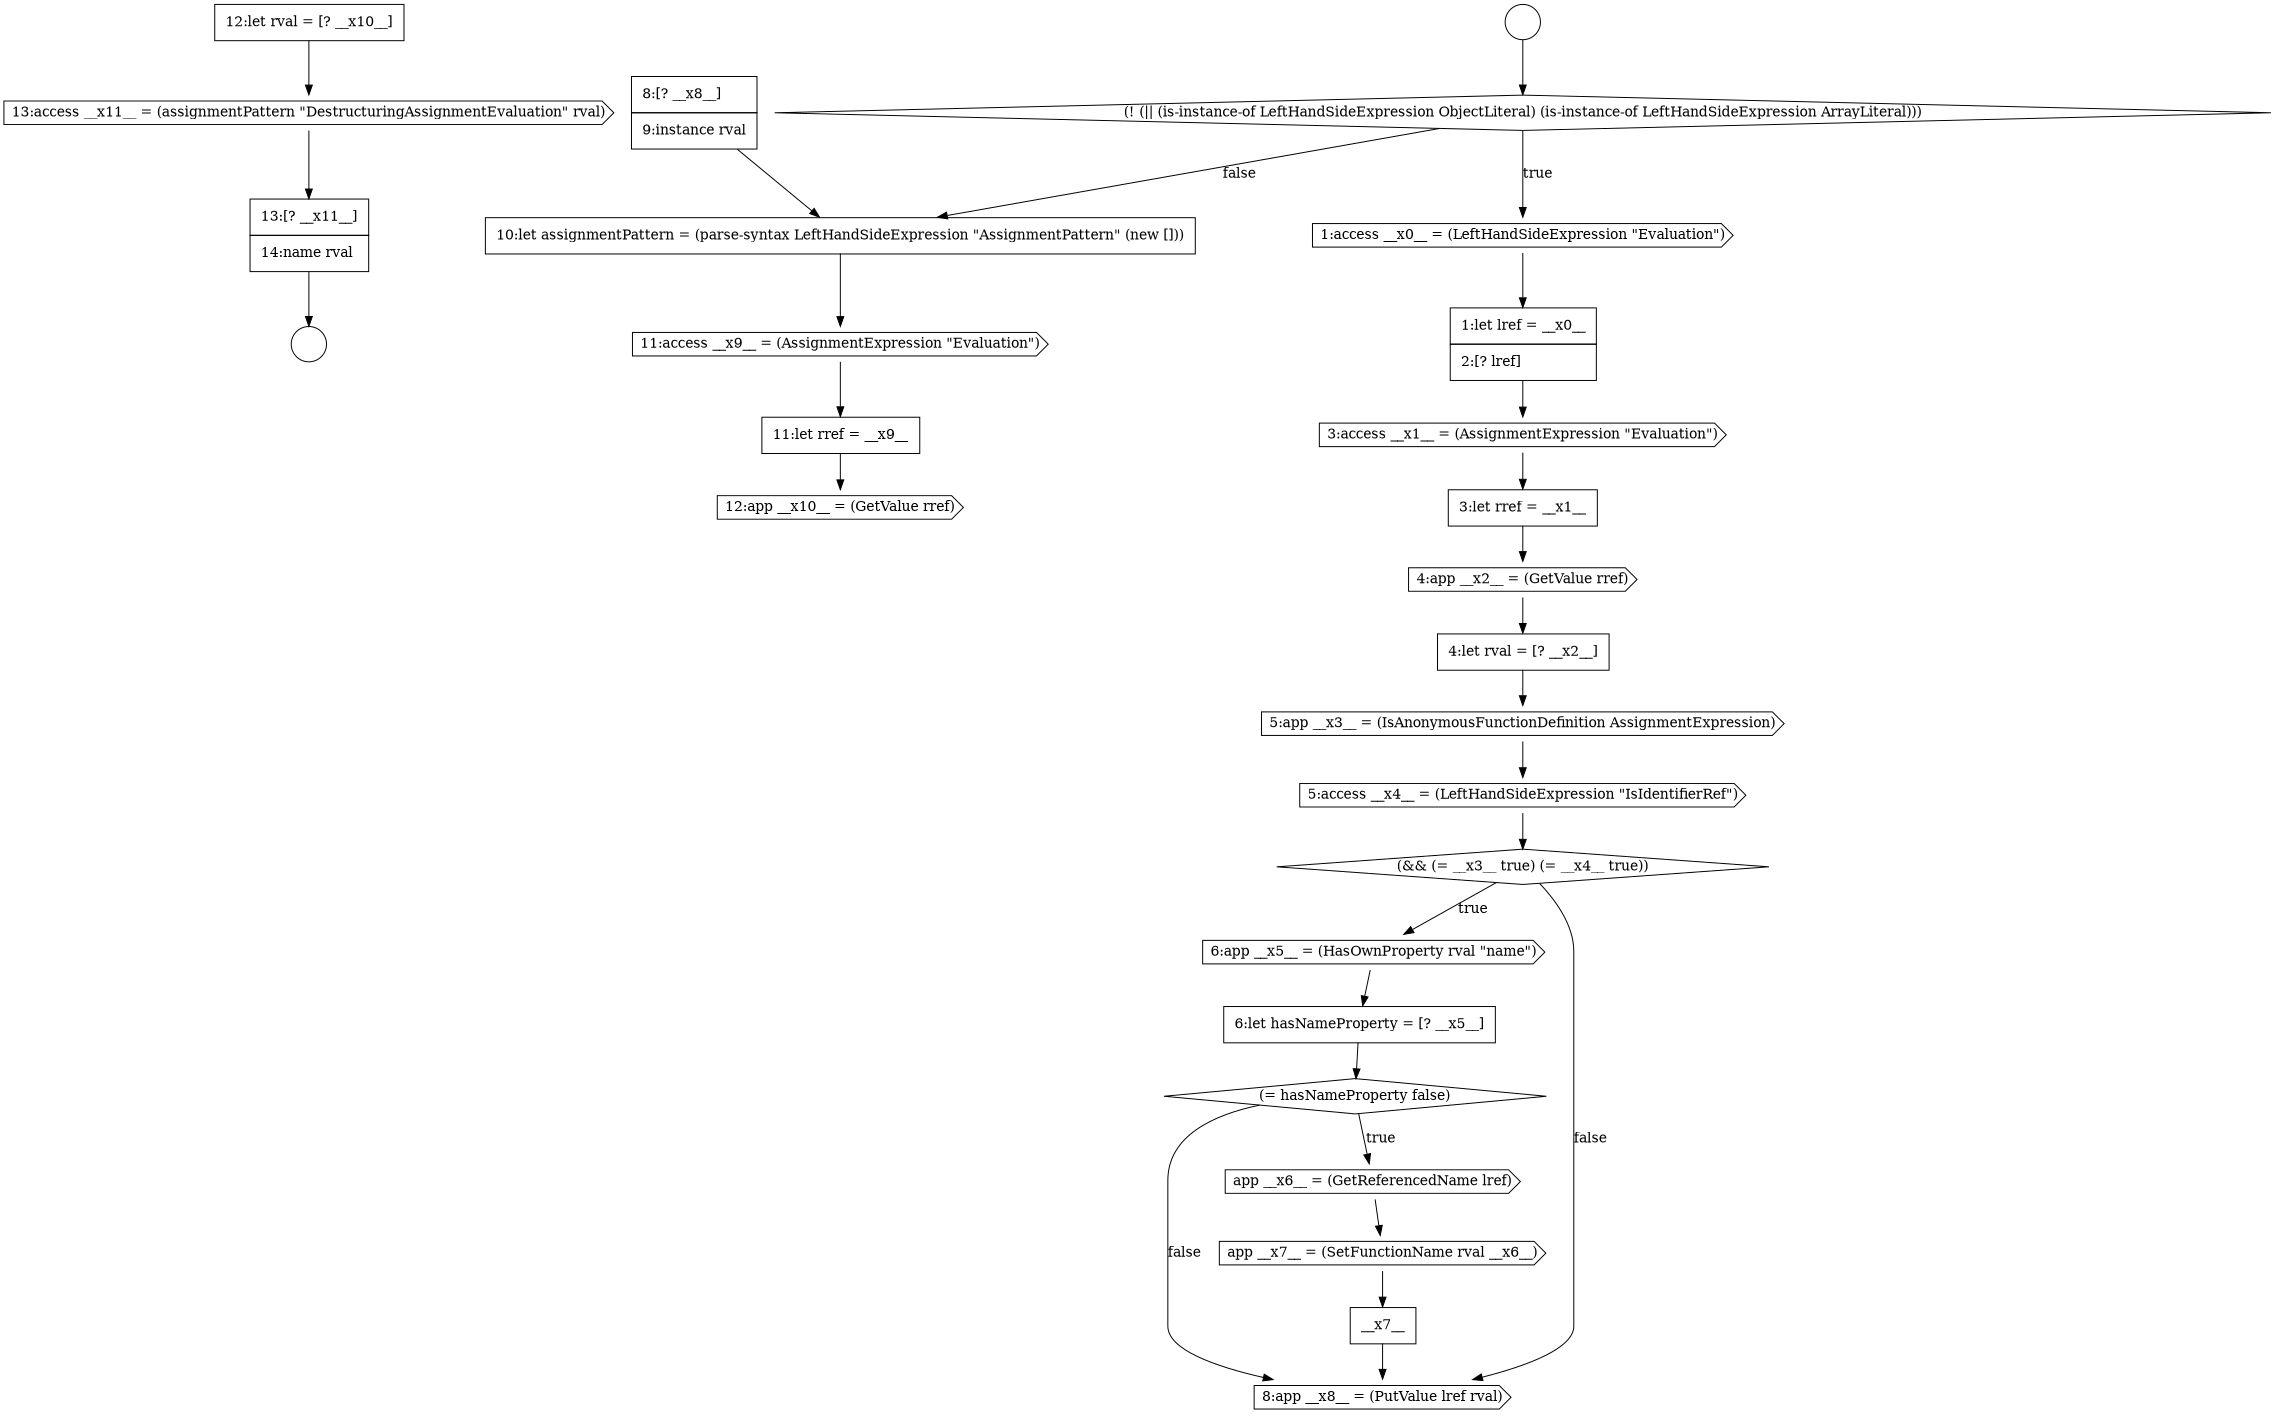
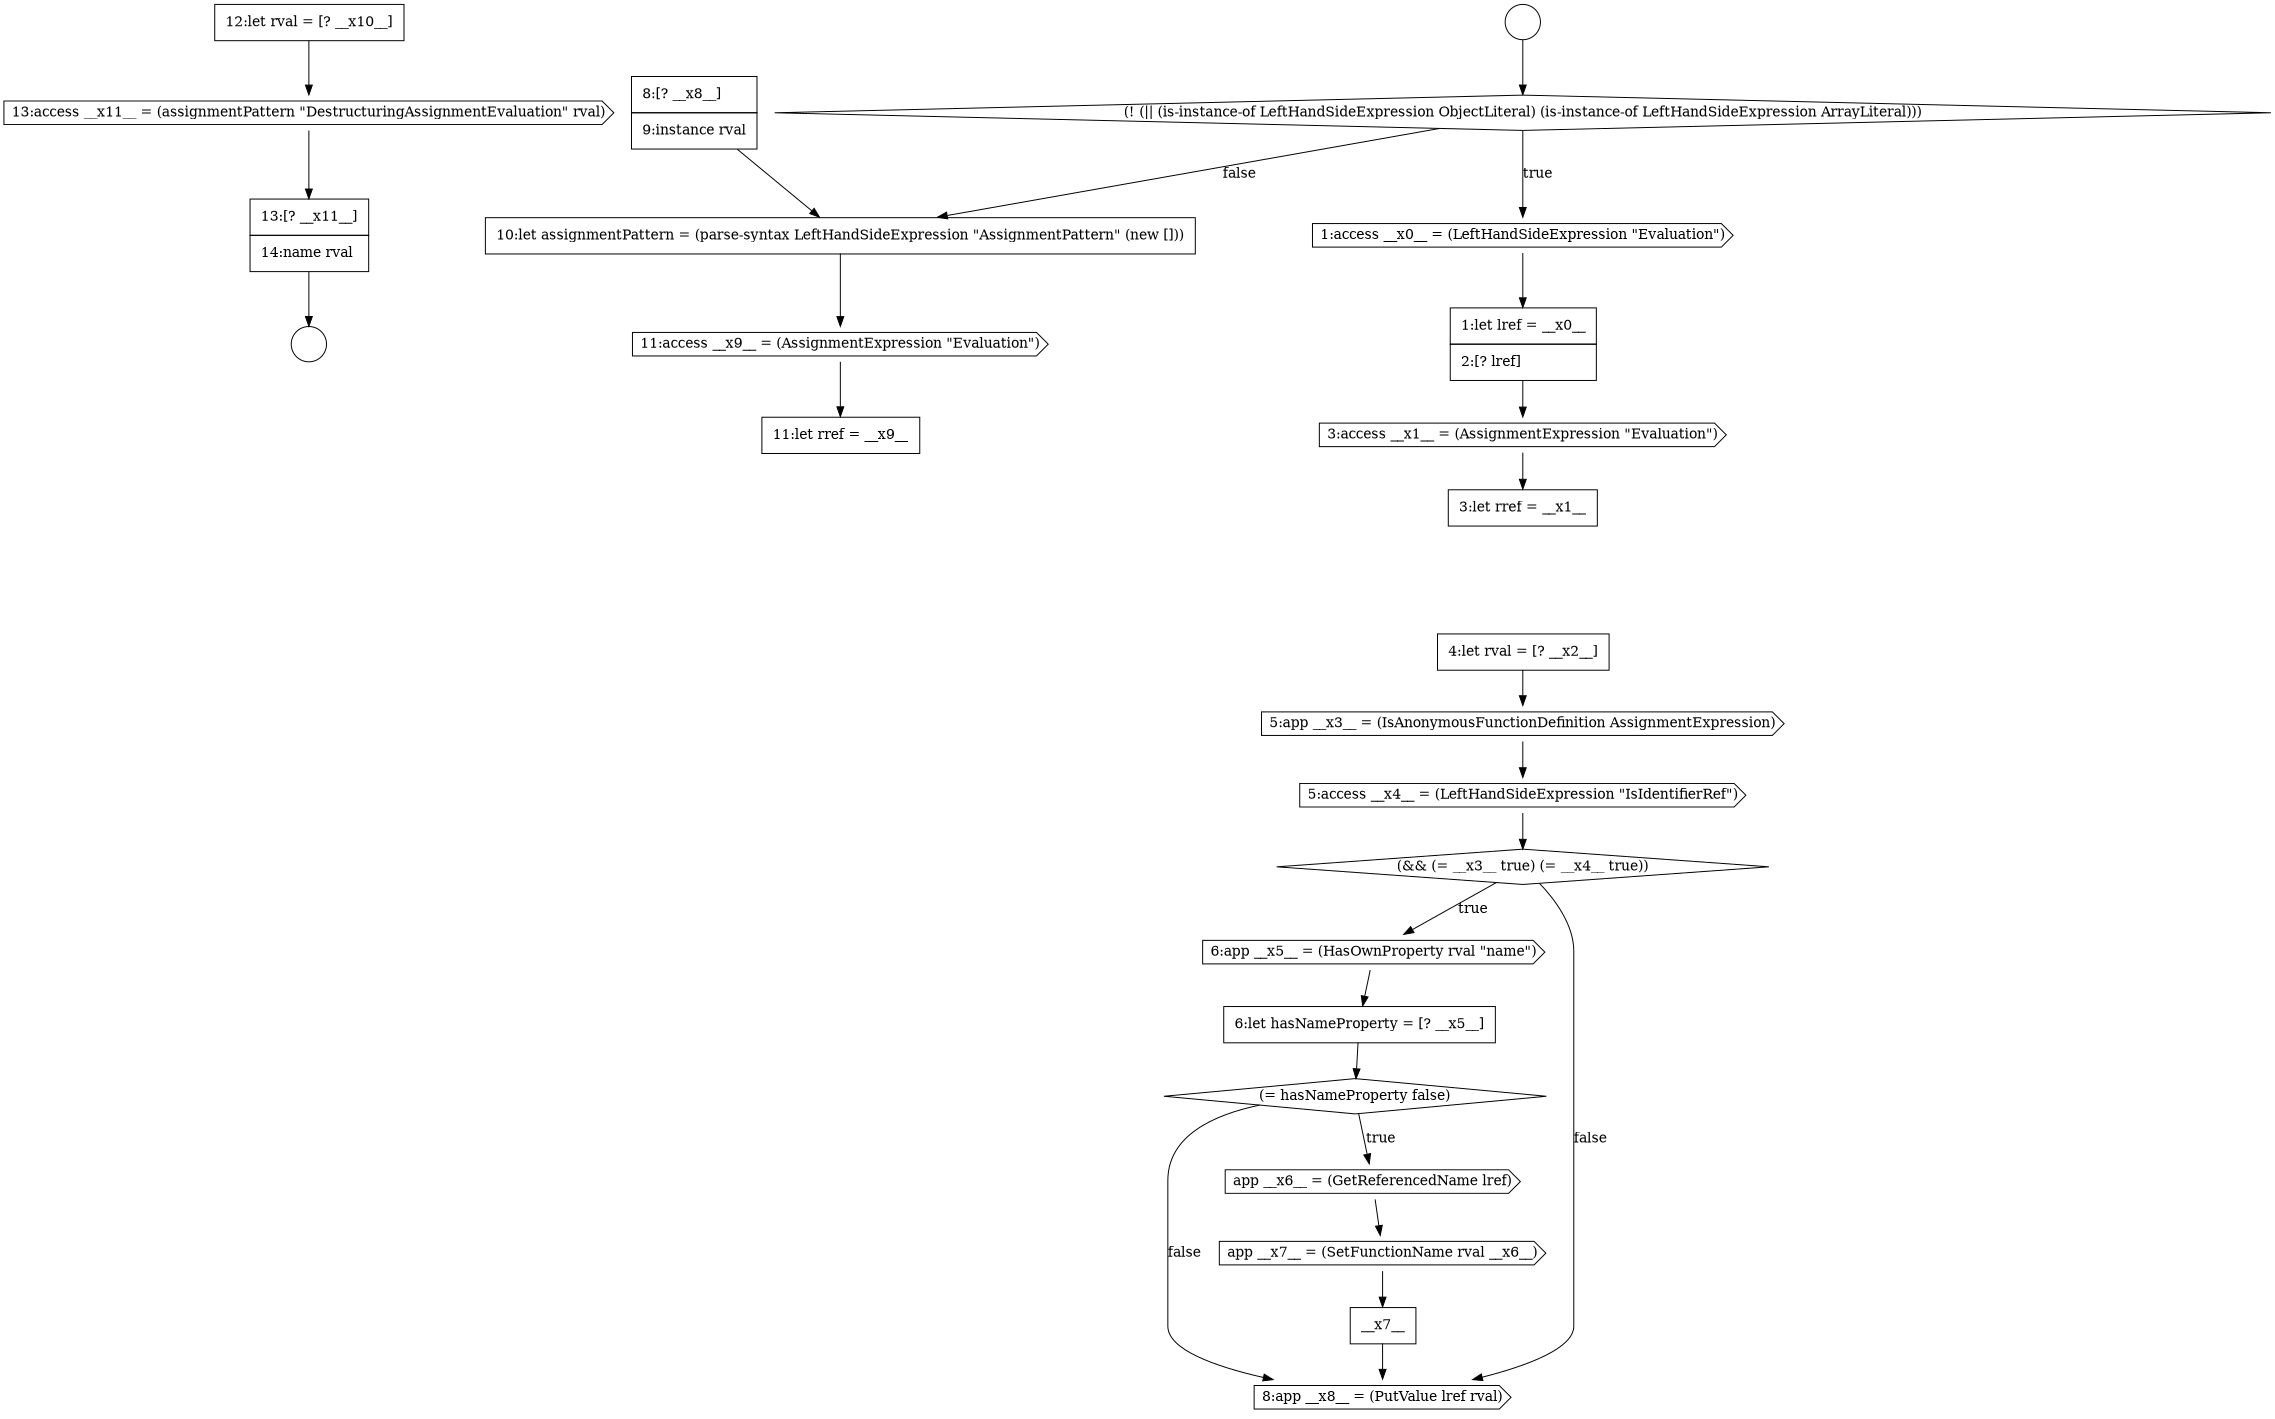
node "12:app __x10__ = (GetValue rref)": removed
node "4:app __x2__ = (GetValue rref)": removed
